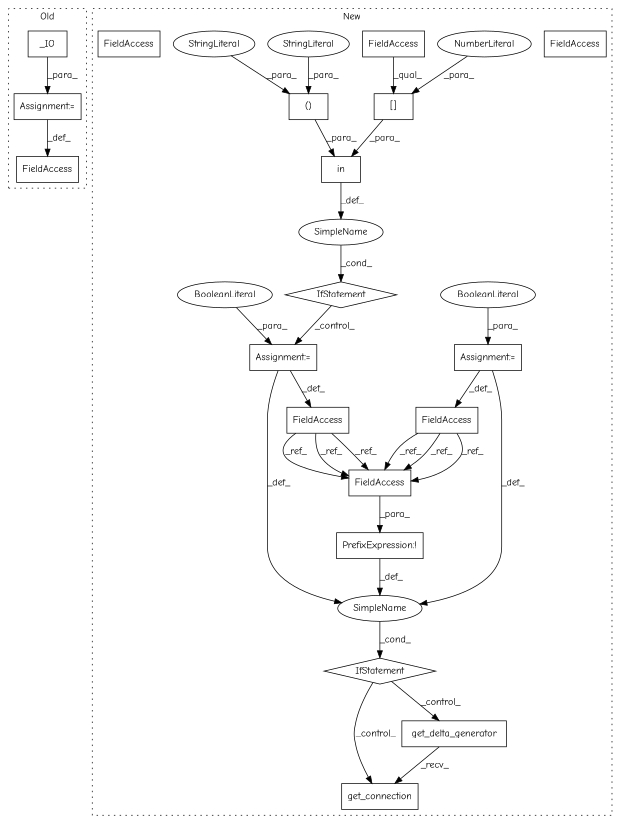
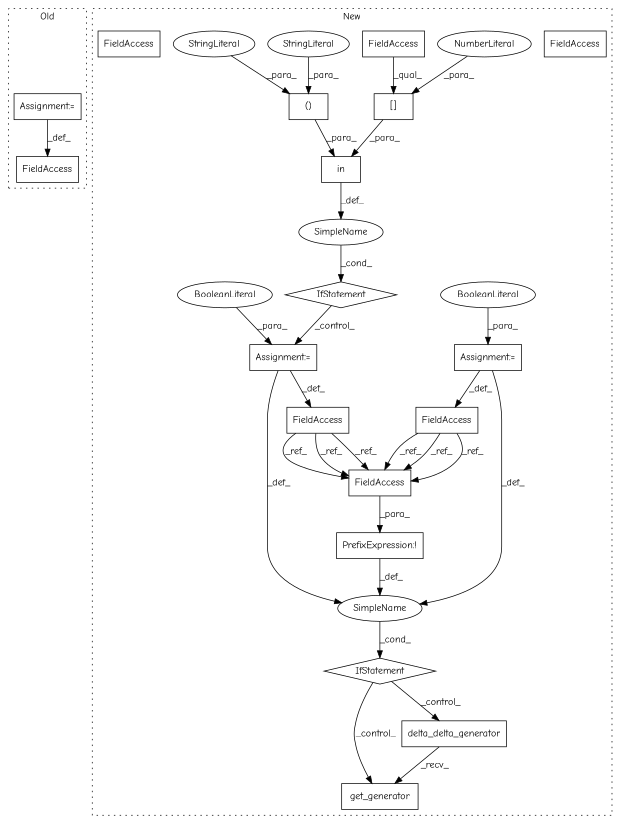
node "_IO": removed
node "get_delta_generator": label "get_delta_generator" -> "delta_delta_generator"
node "get_connection": label "get_connection" -> "get_generator"
